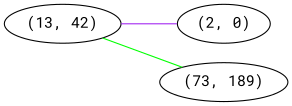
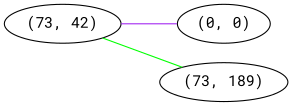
node "(13, 42)": label "(13, 42)" -> "(73, 42)"
node "(2, 0)": label "(2, 0)" -> "(0, 0)"
